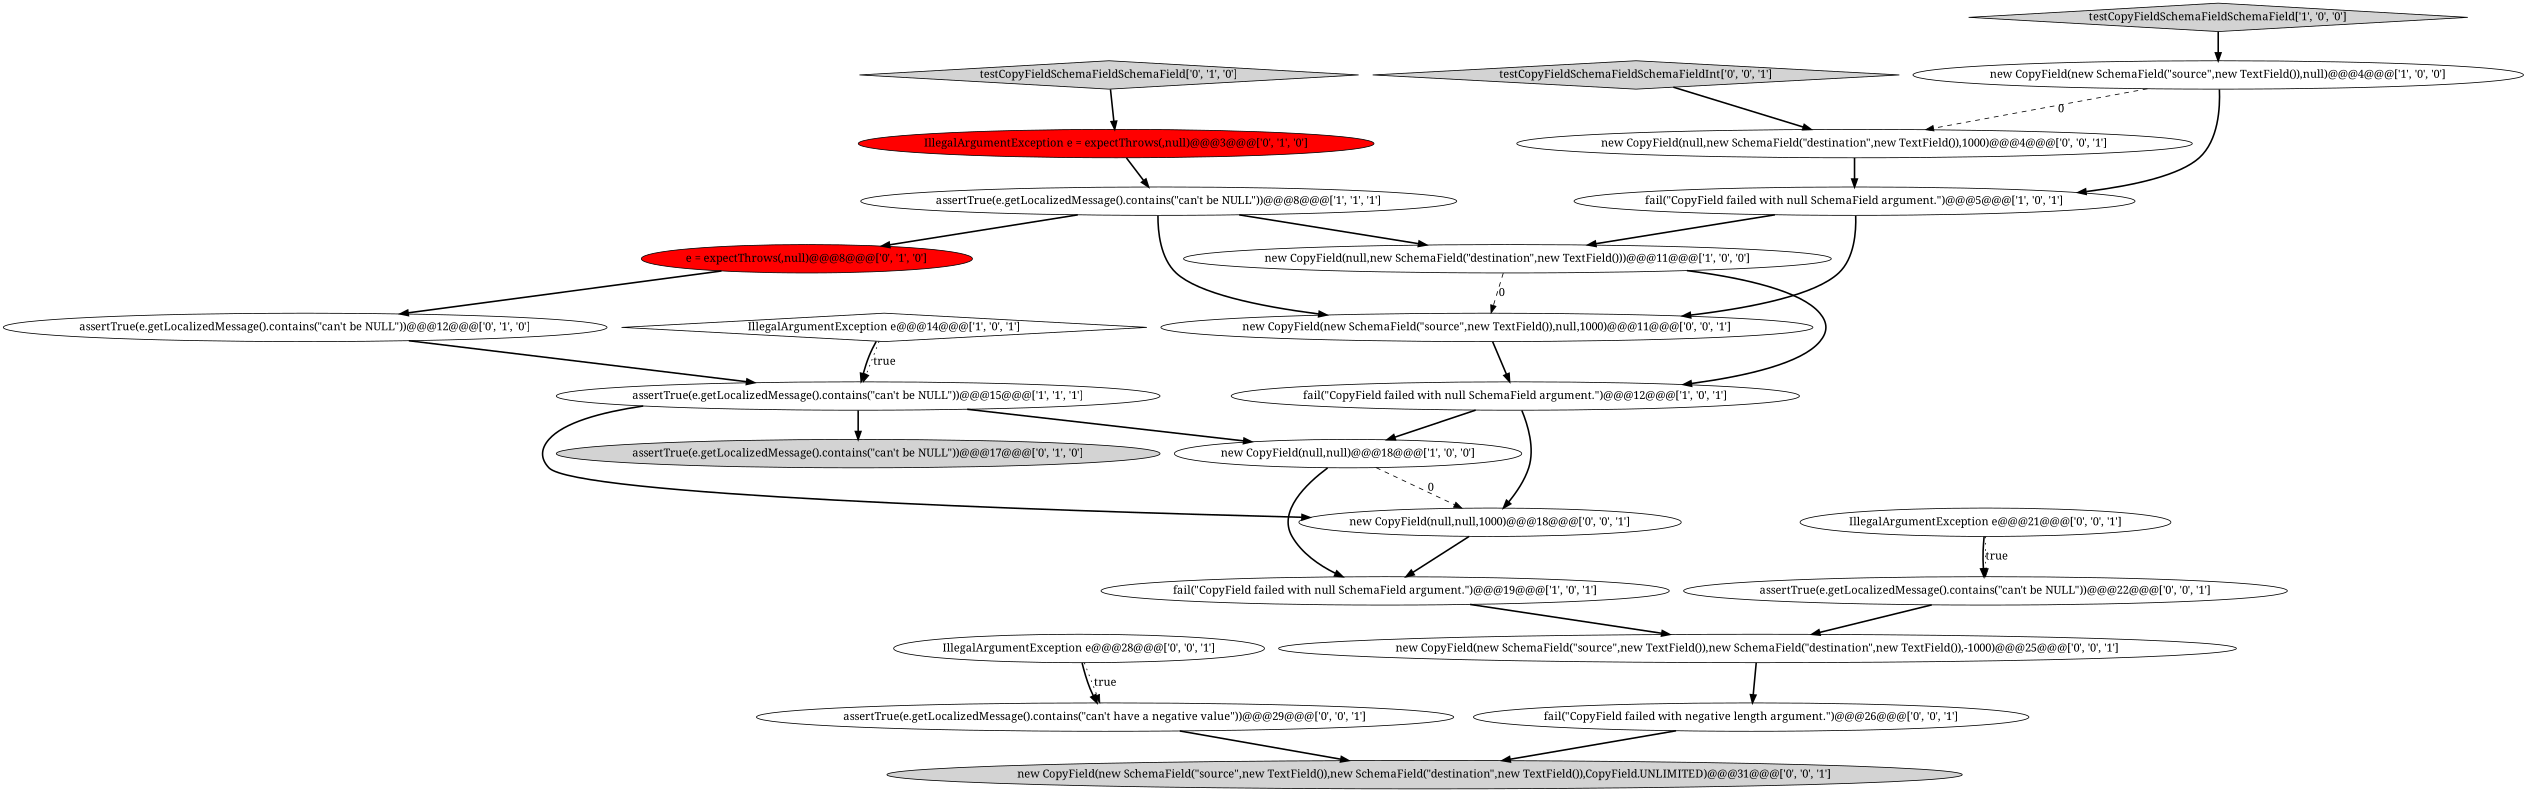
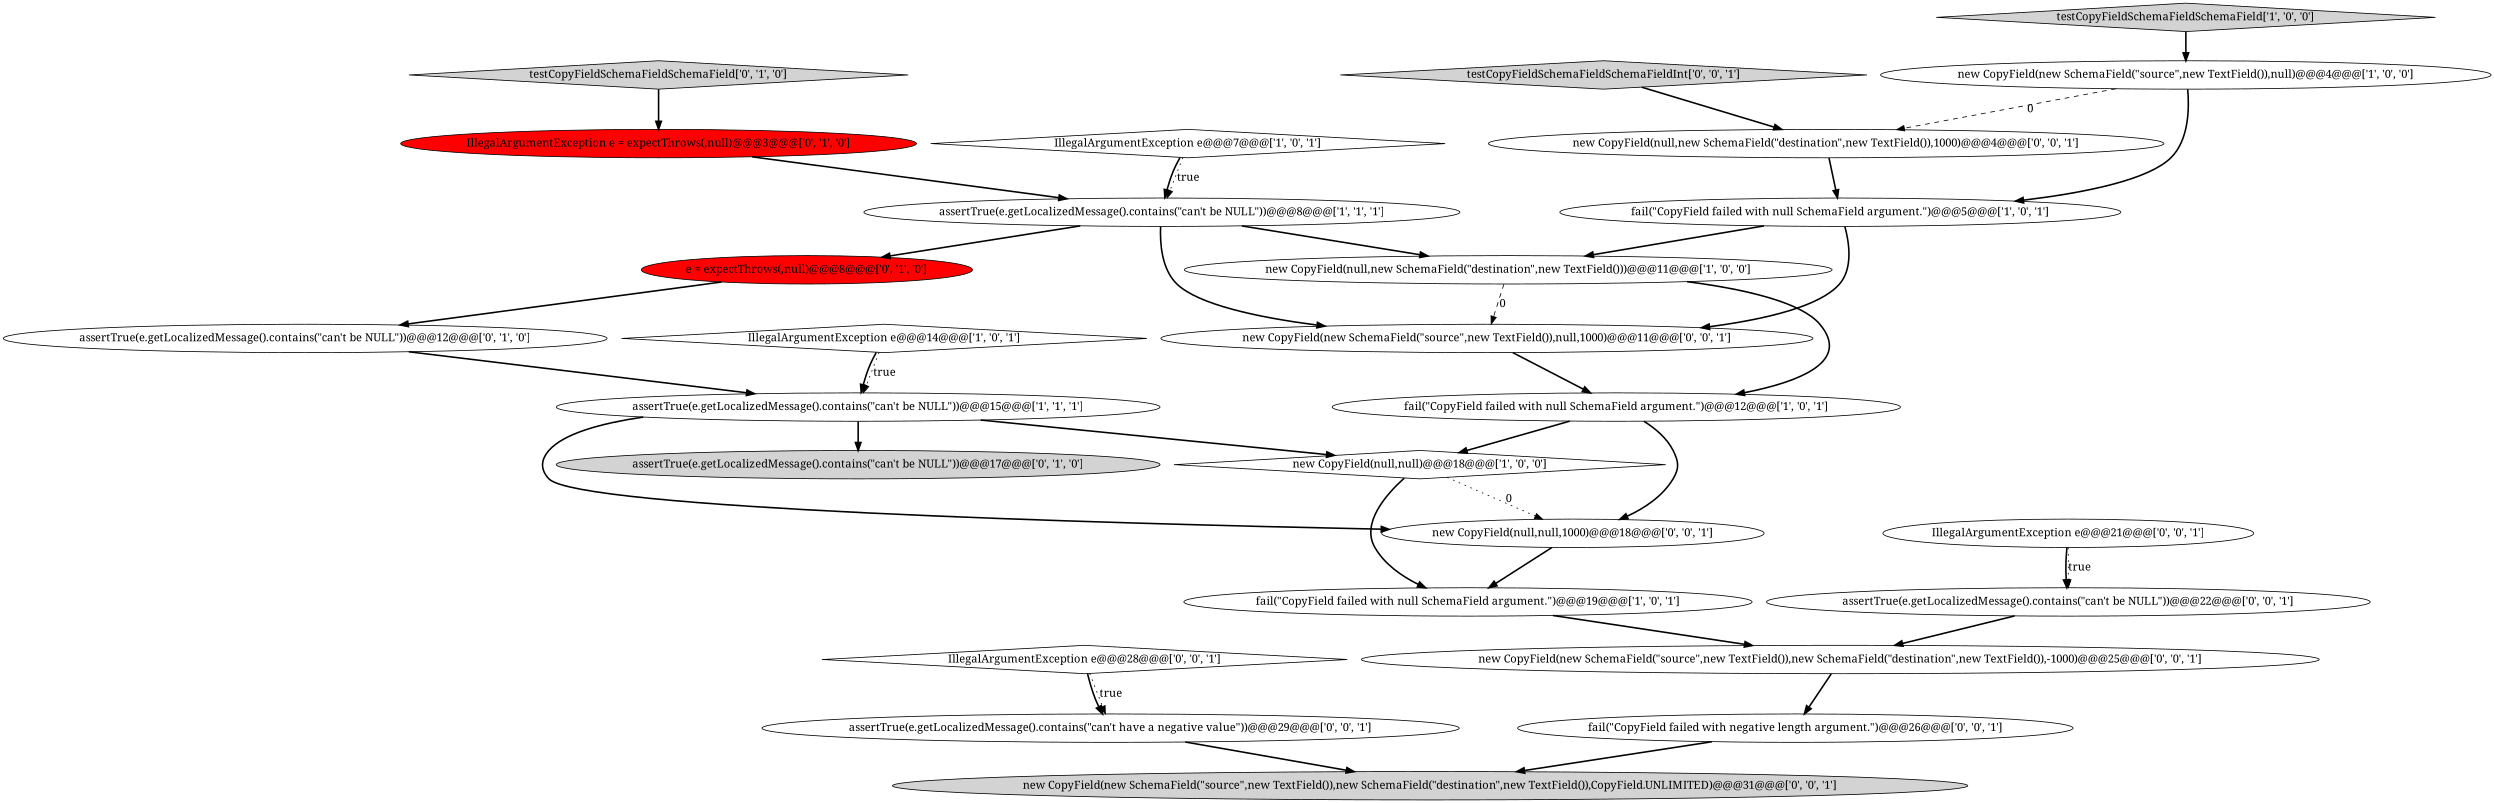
node "IllegalArgumentException e@@@7@@@['1', '0', '1']": added
node "new CopyField(null,null)@@@18@@@['1', '0', '0']": shape ellipse -> diamond
edge "new CopyField(null,null)@@@18@@@['1', '0', '0']" -> "new CopyField(null,null,1000)@@@18@@@['0', '0', '1']": style dashed -> dotted
node "IllegalArgumentException e@@@28@@@['0', '0', '1']": shape ellipse -> diamond
